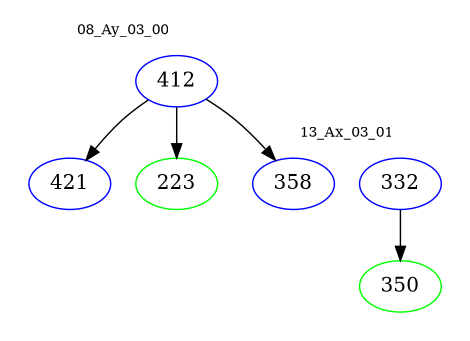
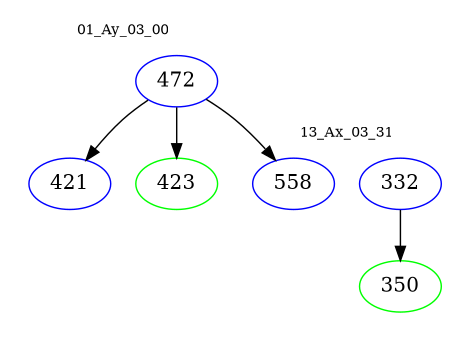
cluster "08_Ay_03_00": label "08_Ay_03_00" -> "01_Ay_03_00"
node "412": label "412" -> "472"
cluster "13_Ax_03_01": label "13_Ax_03_01" -> "13_Ax_03_31"
node "223": label "223" -> "423"
node "358": label "358" -> "558"
